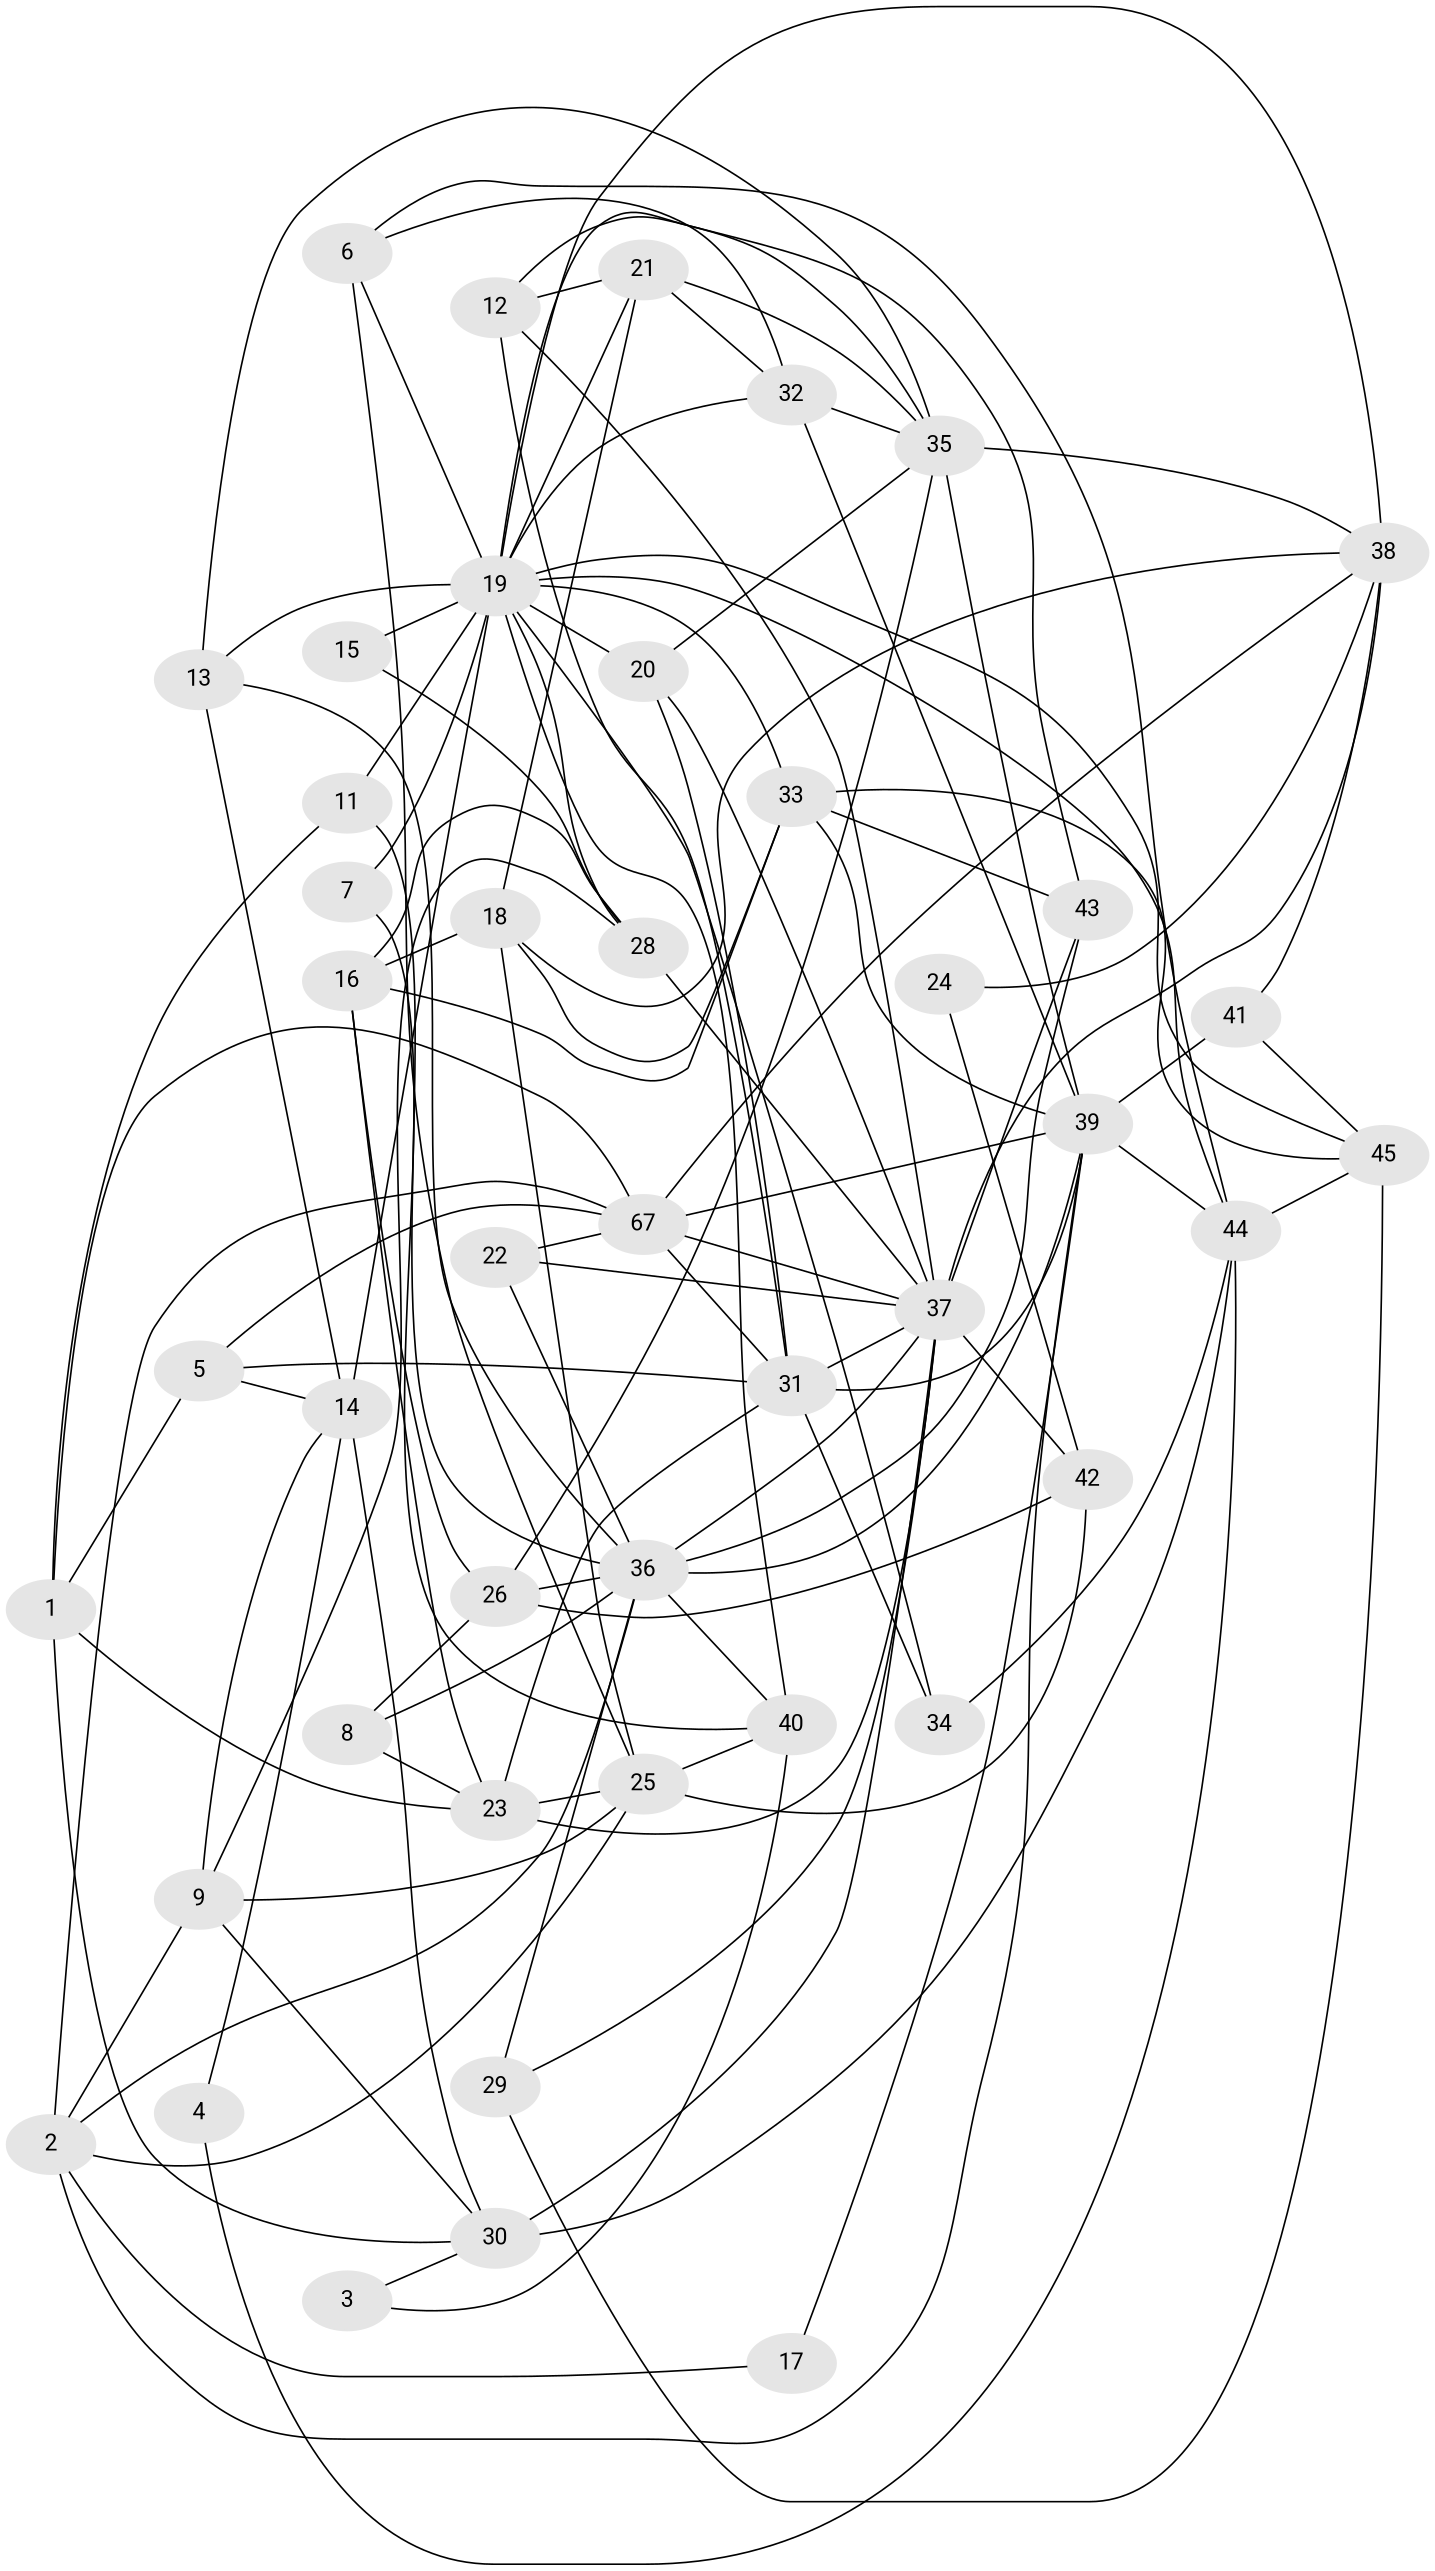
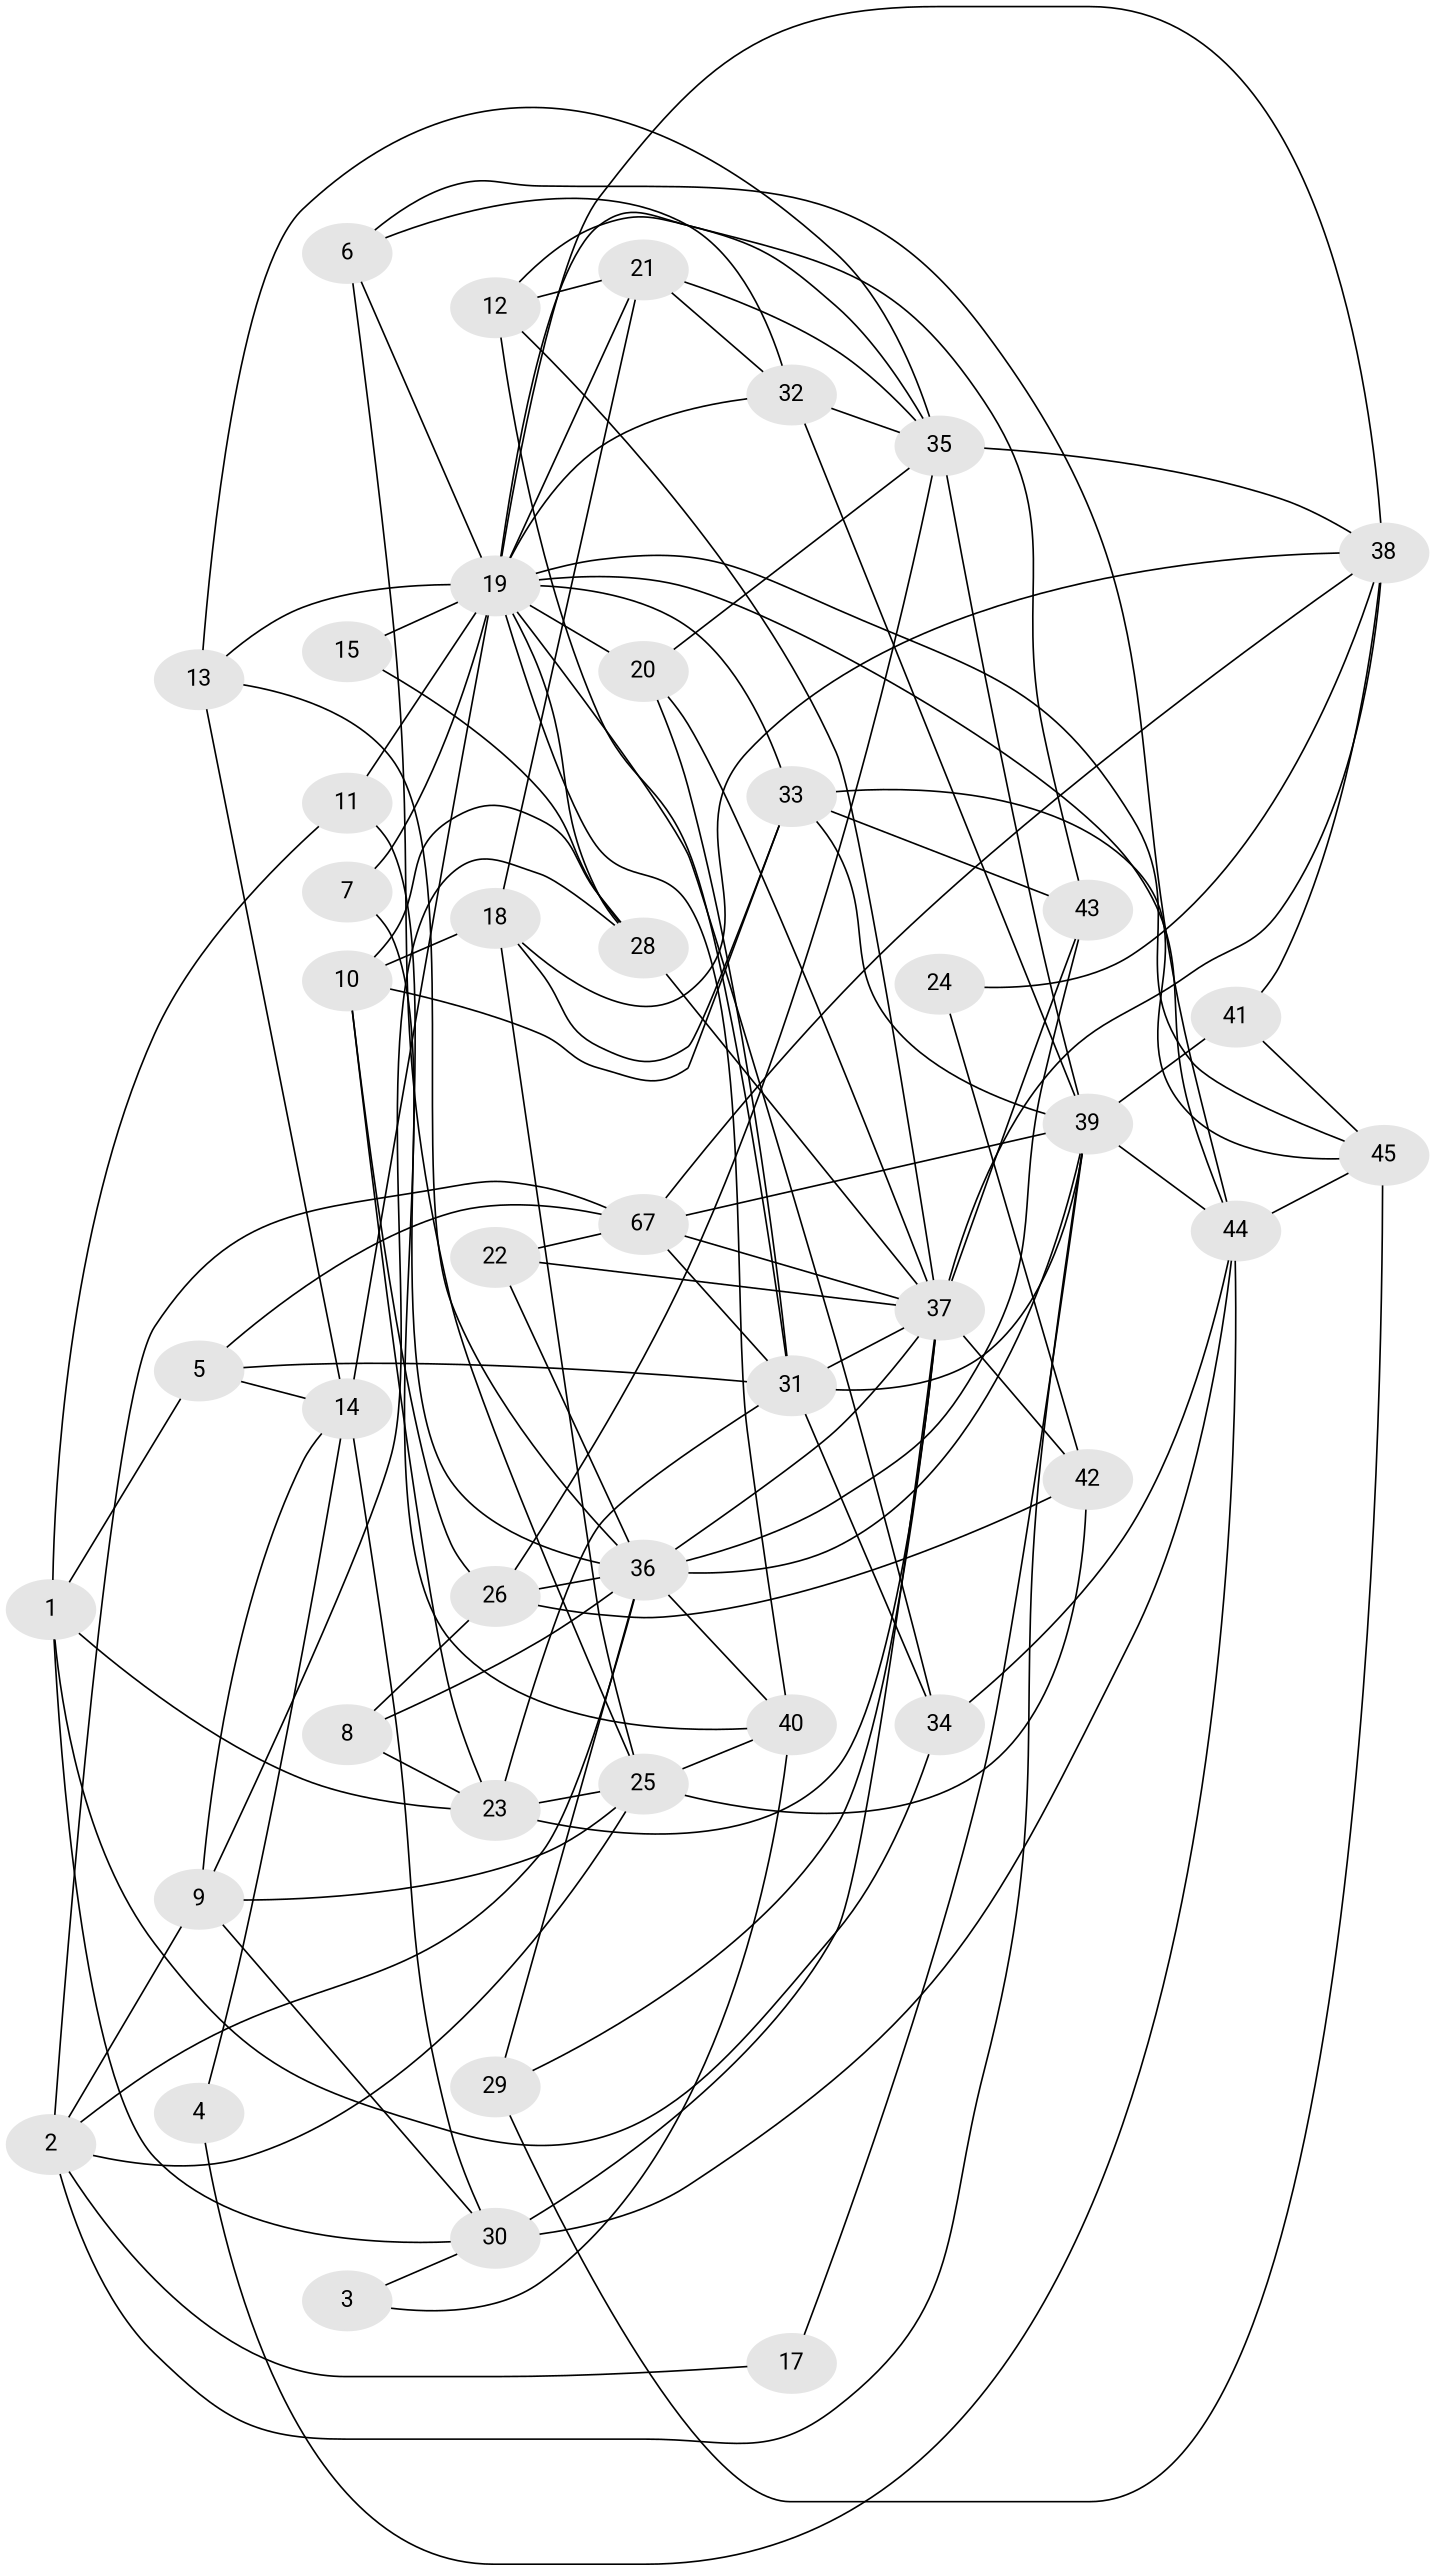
node "16": label "16" -> "10"
edge "67" -- "1": now "34" -- "1"
